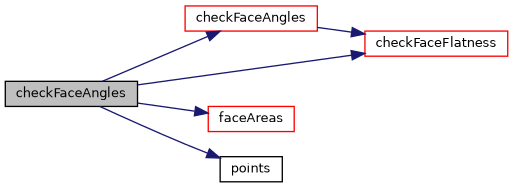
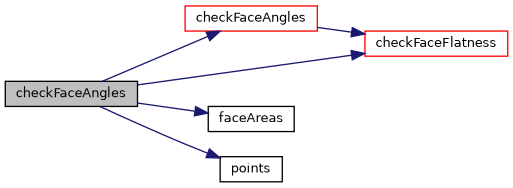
node "faceAreas": color red -> black
